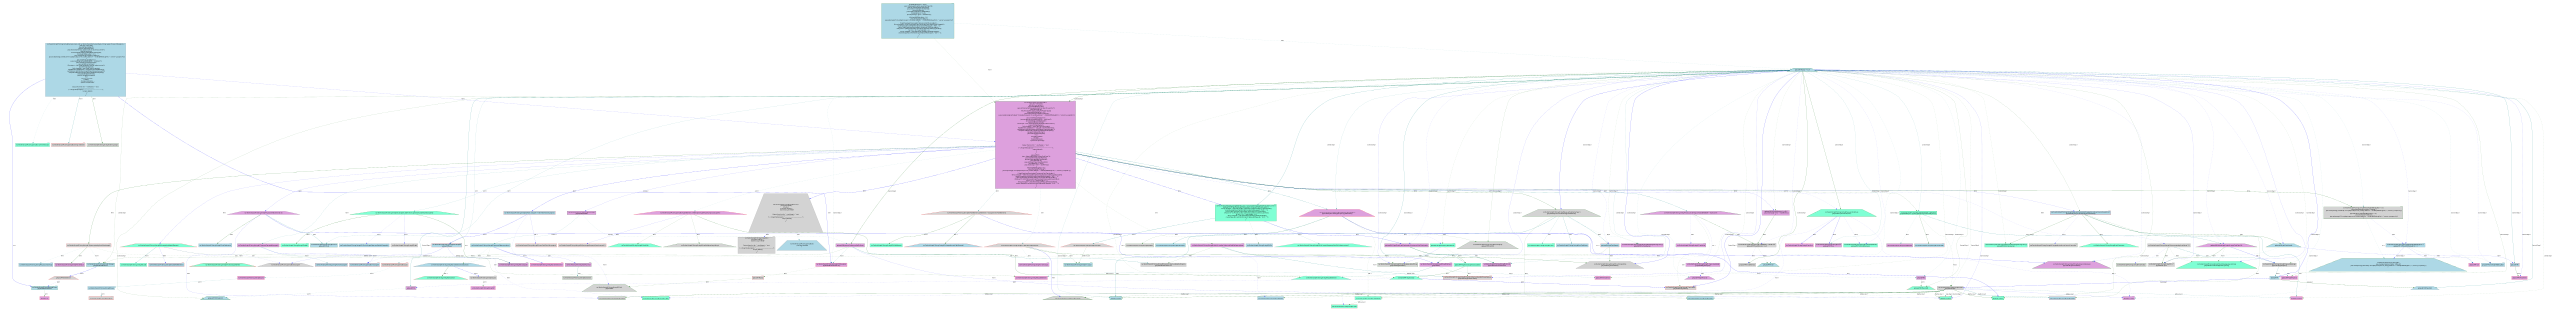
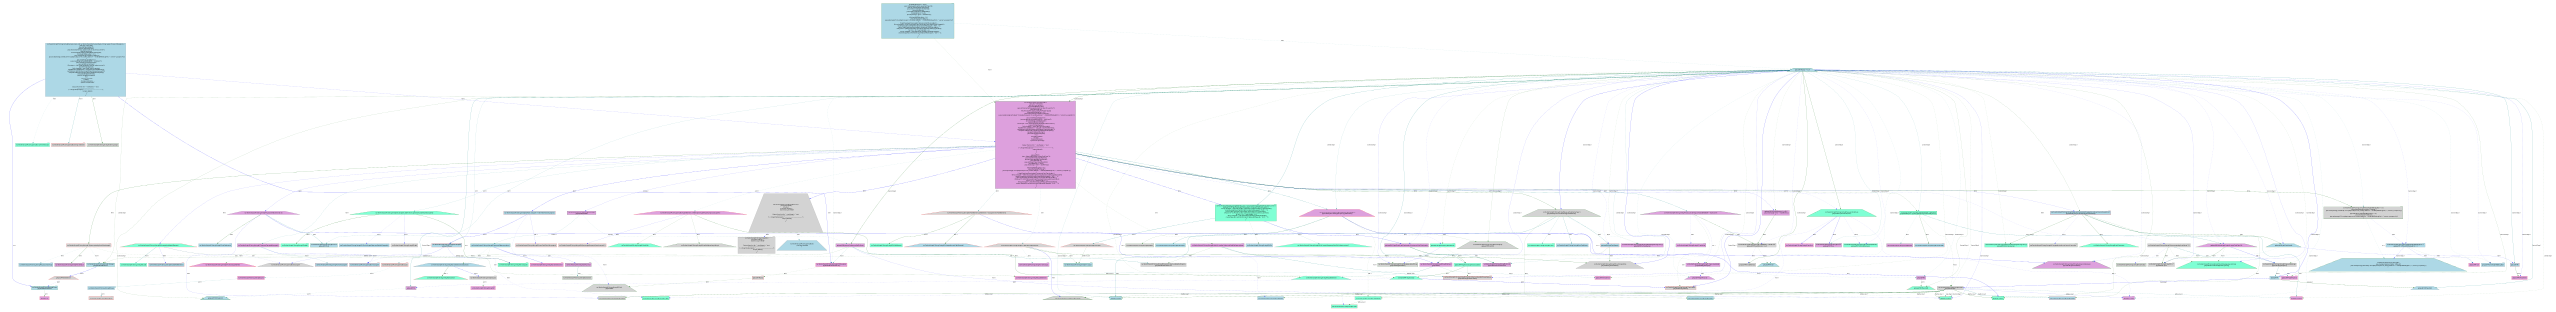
node "runTestAntScript#?,String,String#27:setClasspath(Path)": fillcolor aquamarine -> plum
node "runTestAntScript#?,String,String#25:classpath": fillcolor plum -> aquamarine
